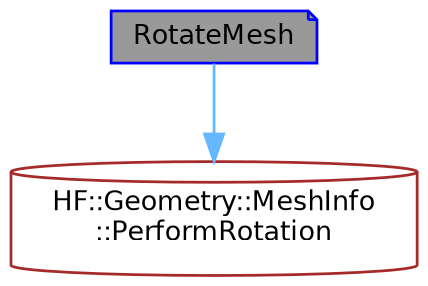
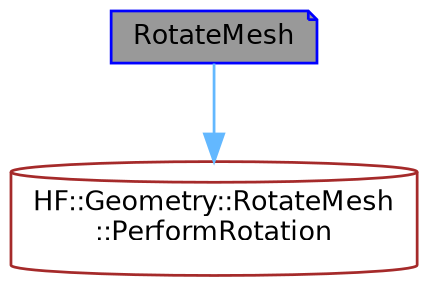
node "HF::Geometry::MeshInfo ::PerformRotation": label "HF::Geometry::MeshInfo ::PerformRotation" -> "HF::Geometry::RotateMesh ::PerformRotation"
